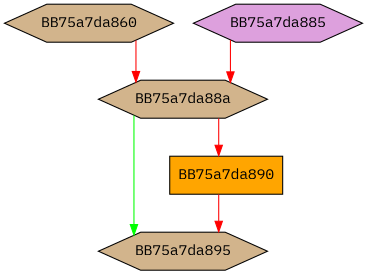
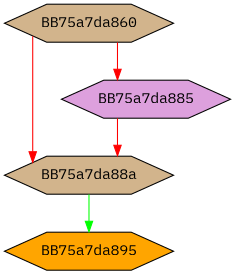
edge "BB75a7da860" -> "BB75a7da885": added
node "BB75a7da890": removed
node "BB75a7da895": fillcolor tan -> orange
